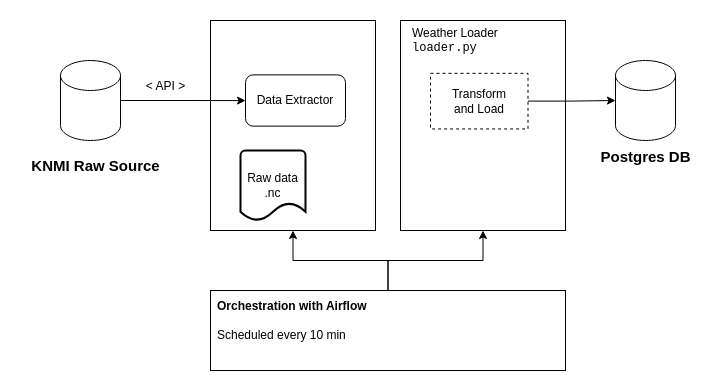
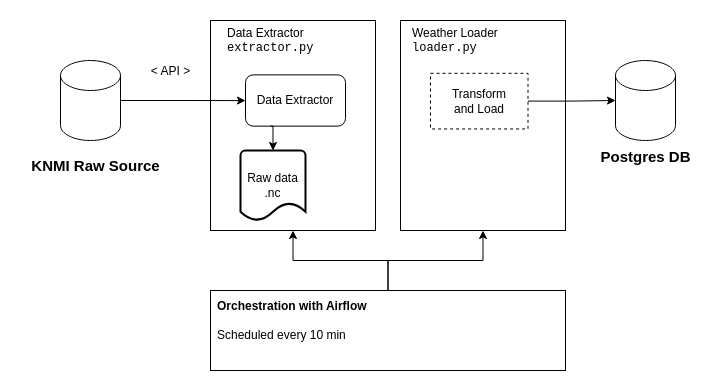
node "Data Extractor extractor.py": added
node "< API >": moved (166, 86) -> (171, 71)
edge "Data Extractor" -> "Raw data .nc": added
